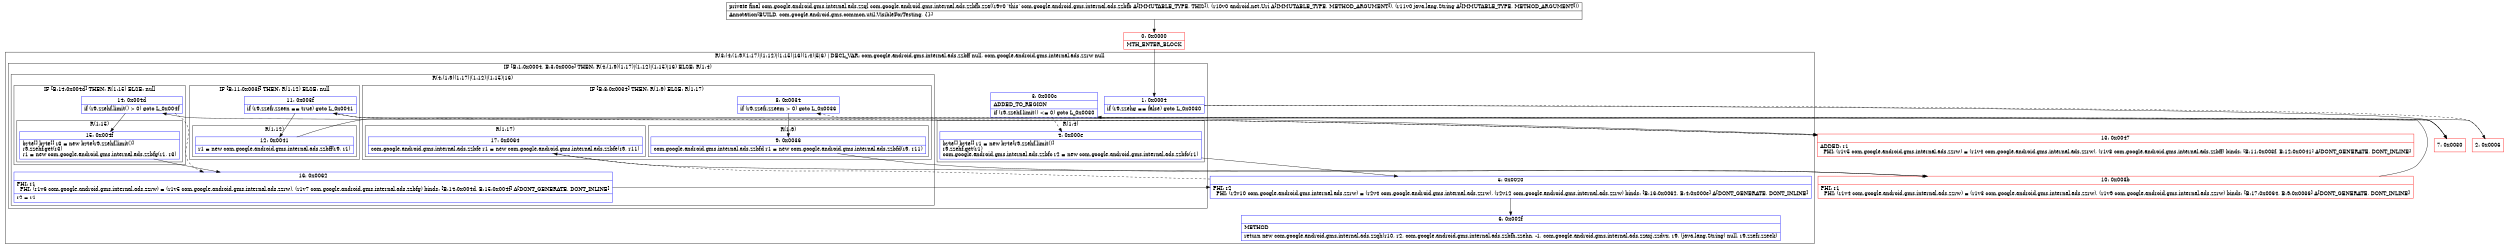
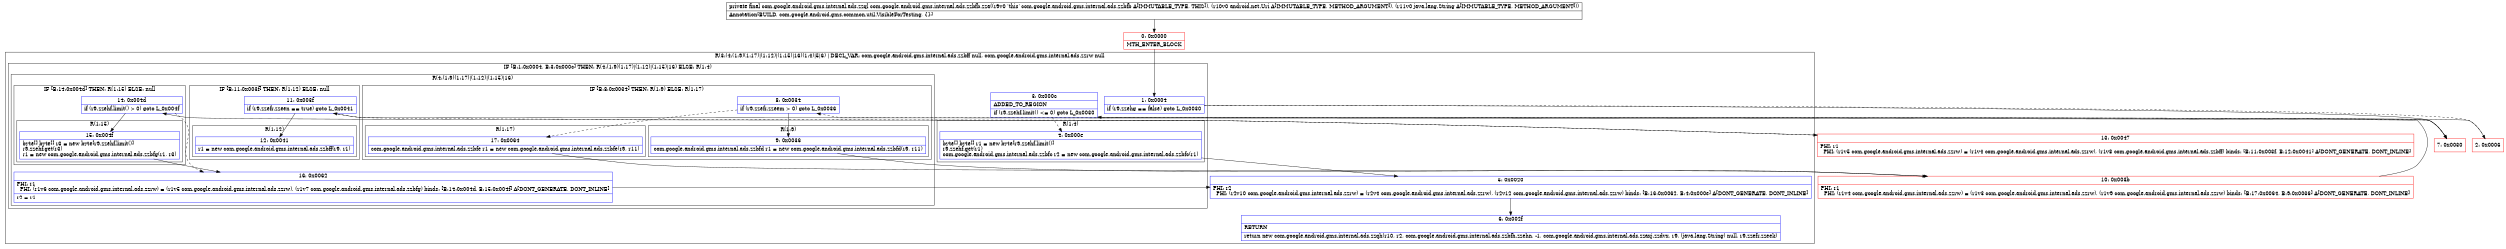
edge "12: 0x0041" -> "13: 0x0047": removed
node "13: 0x0047": text "ADDED: r1" -> "PHI: r1"
edge "5: 0x0020" -> "17: 0x0064": now "8: 0x0034" -> "17: 0x0064"
node "6: 0x002f": text "METHOD" -> "RETURN"
